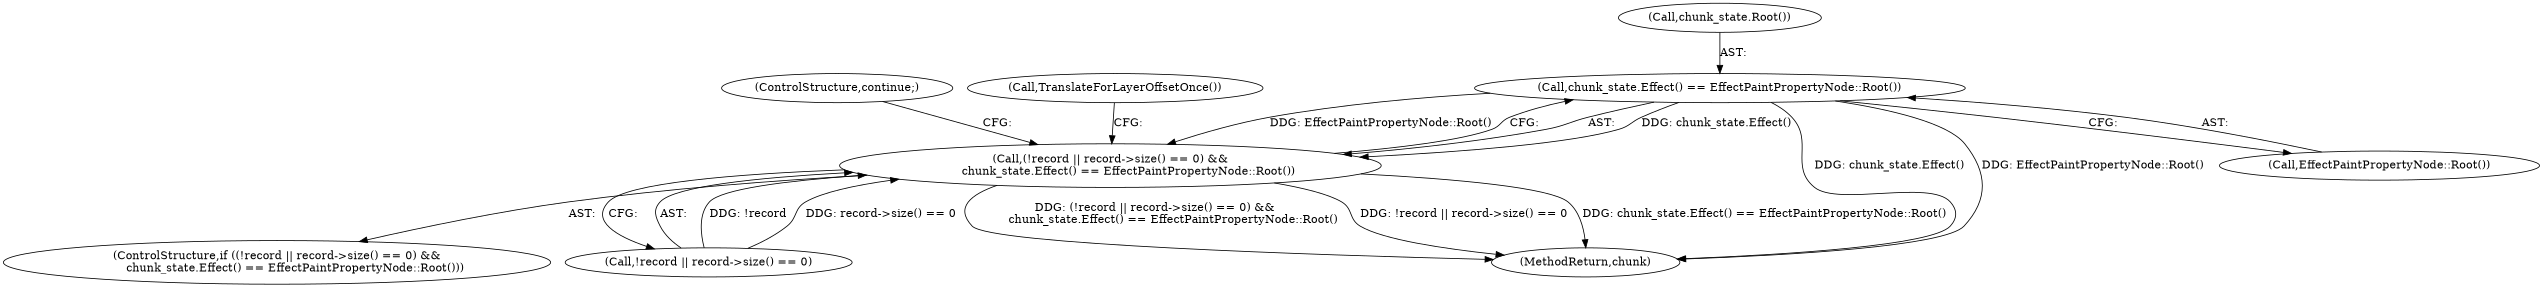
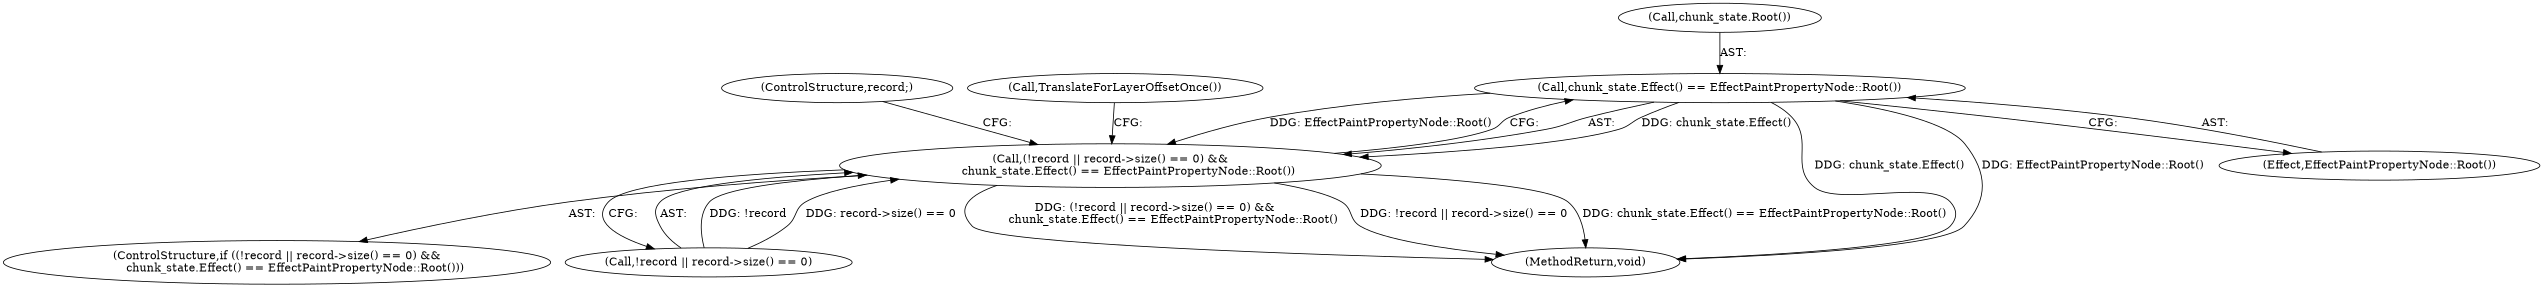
node "(ControlStructure,continue;)": label "(ControlStructure,continue;)" -> "(ControlStructure,record;)"
node "(Call,EffectPaintPropertyNode::Root())": label "(Call,EffectPaintPropertyNode::Root())" -> "(Effect,EffectPaintPropertyNode::Root())"
node "(MethodReturn,chunk)": label "(MethodReturn,chunk)" -> "(MethodReturn,void)"
